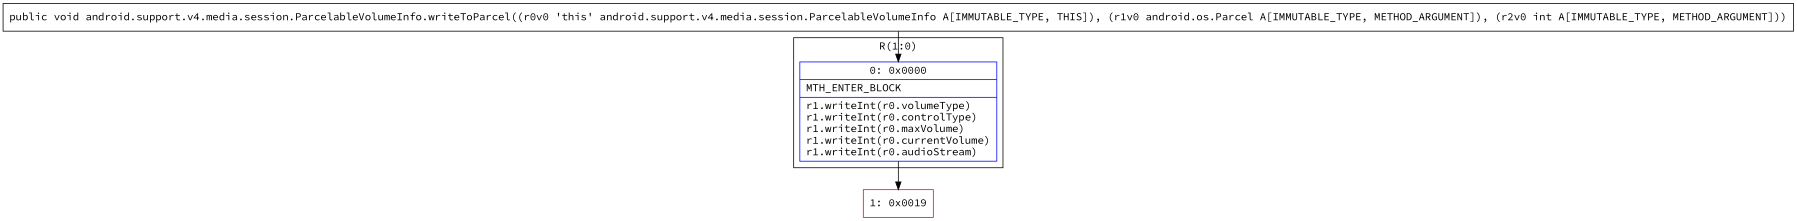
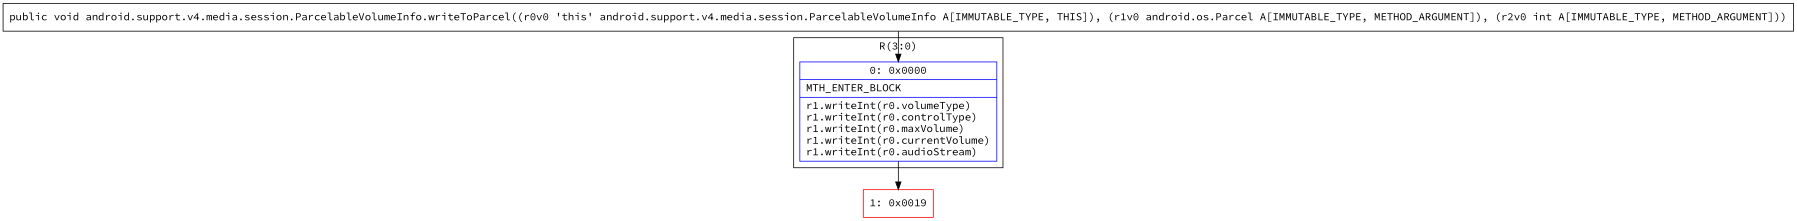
cluster "R(1:0)": label "R(1:0)" -> "R(3:0)"
